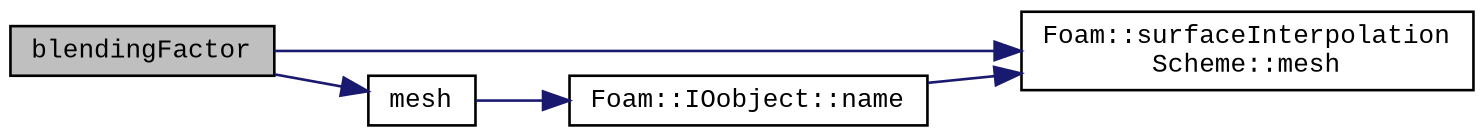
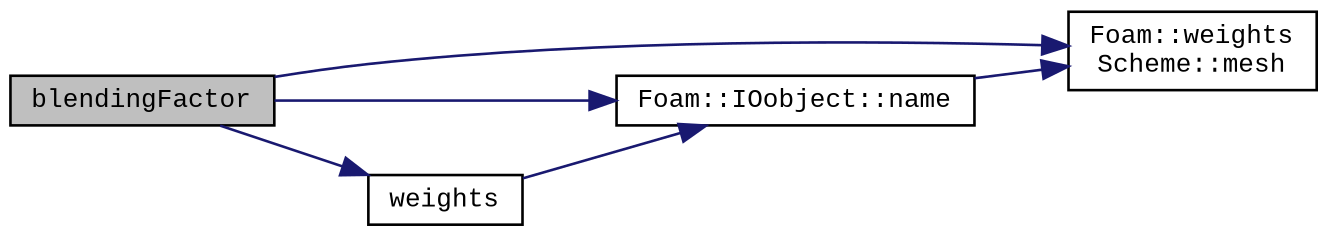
node "Foam::surfaceInterpolation Scheme::mesh": label "Foam::surfaceInterpolation Scheme::mesh" -> "Foam::weights Scheme::mesh"
node "mesh": label "mesh" -> "weights"
edge "blendingFactor" -> "Foam::IOobject::name": added
